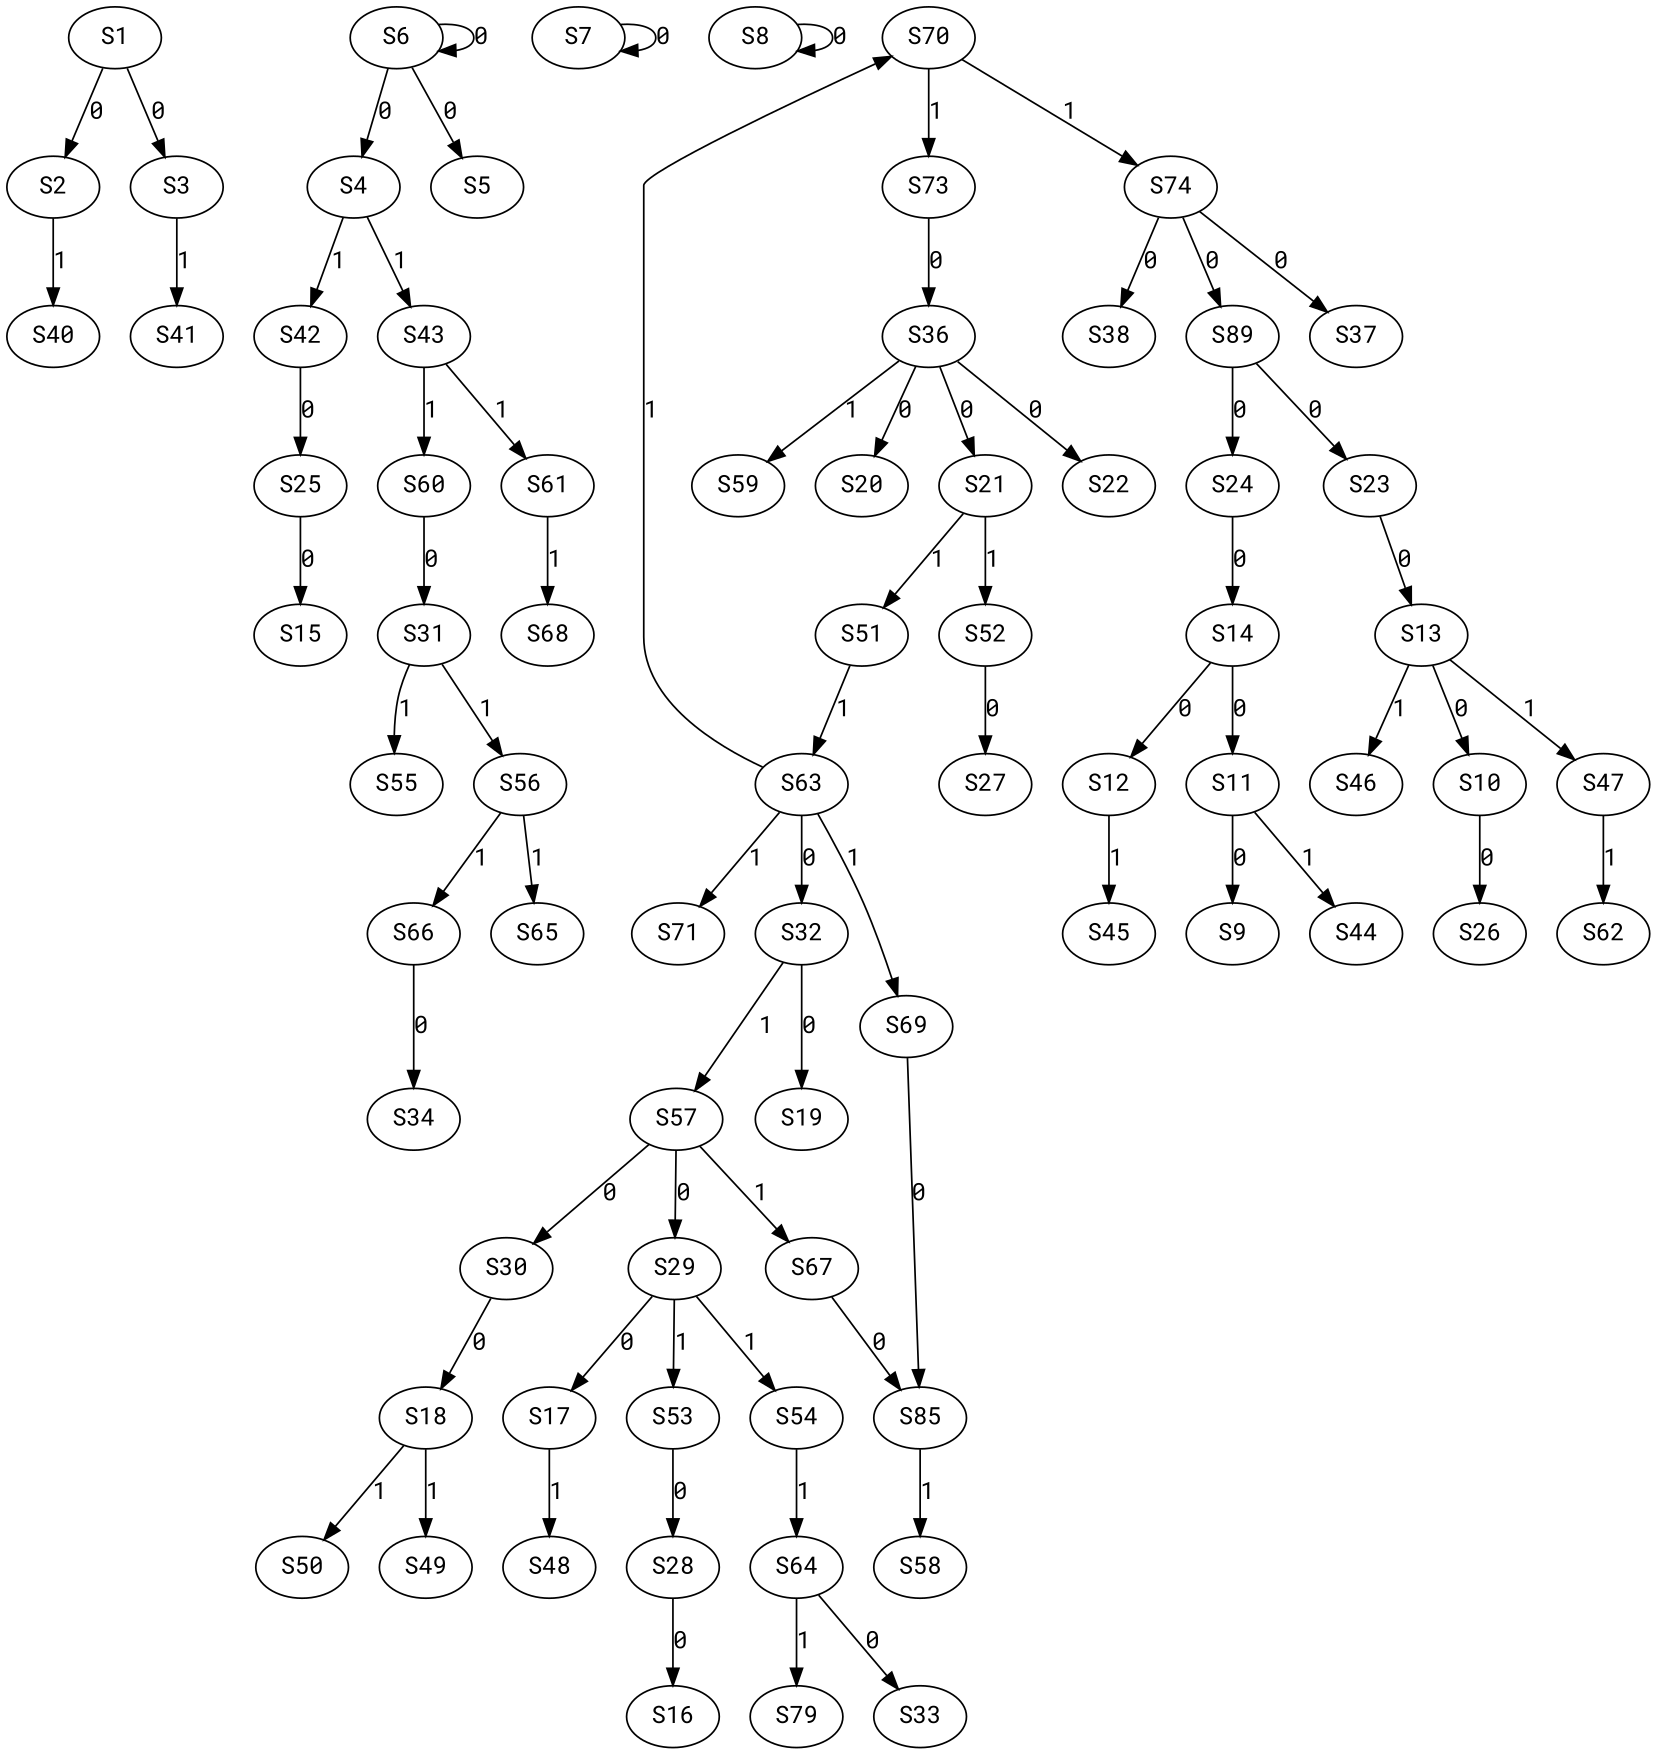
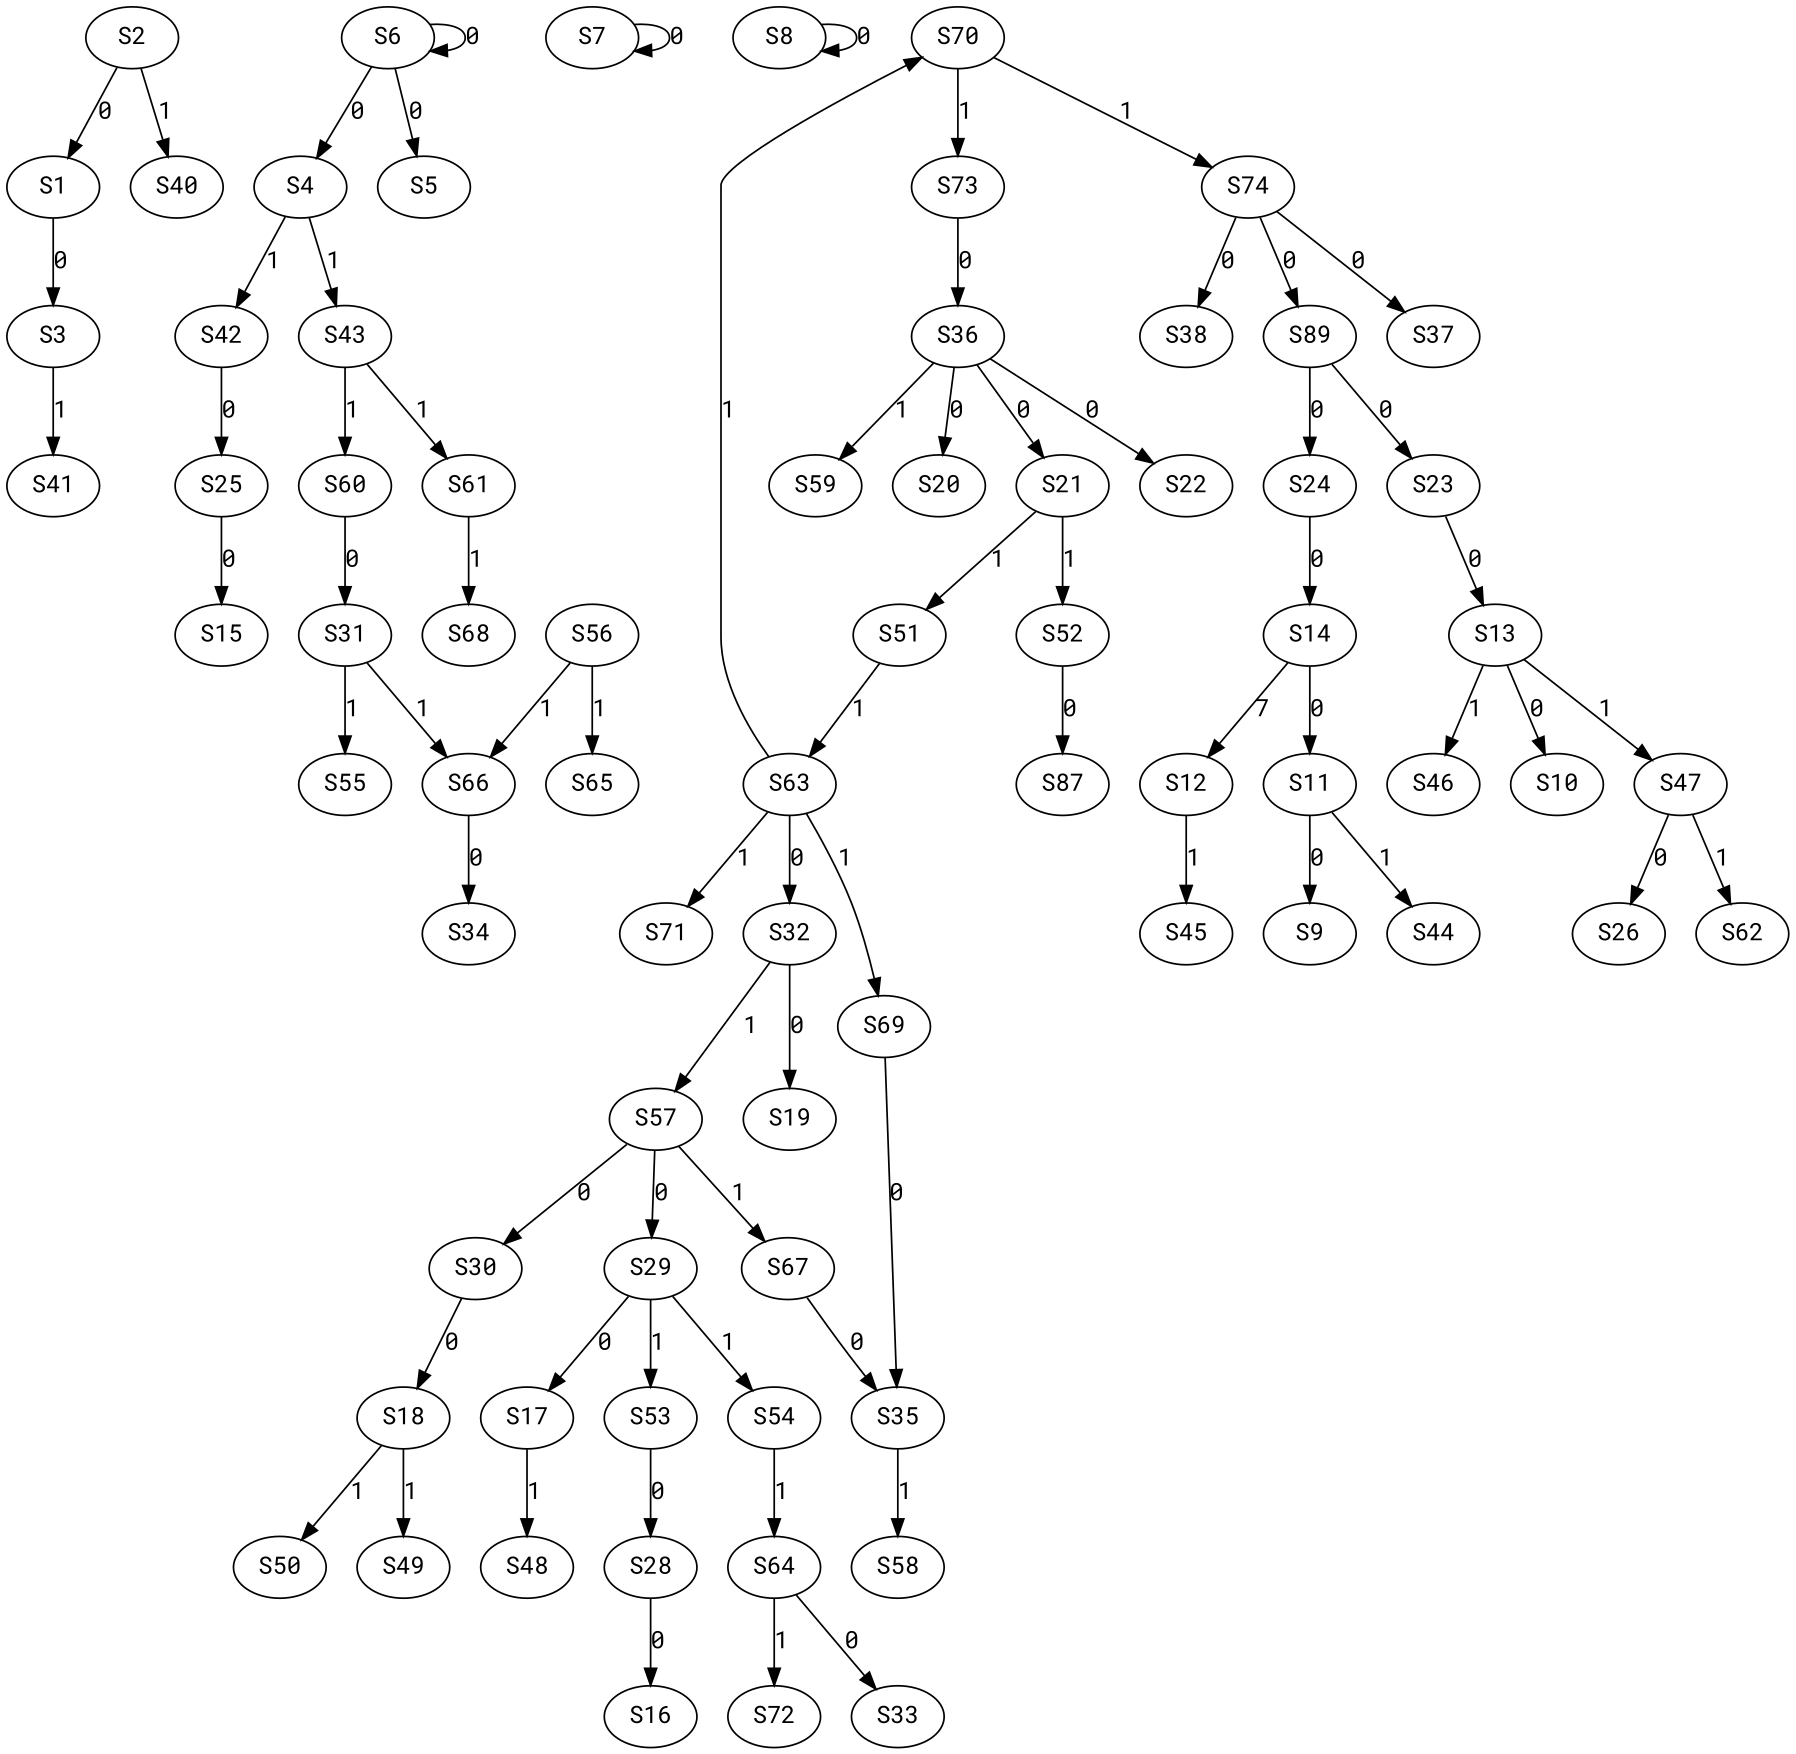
edge "S1" -> "S2": reversed
edge "S31" -> "S56": now "S31" -> "S66"
edge "S14" -> "S12": label "0" -> "7"
node "S27": label "S27" -> "S87"
edge "S10" -> "S26": now "S47" -> "S26"
node "S85": label "S85" -> "S35"
node "S79": label "S79" -> "S72"
